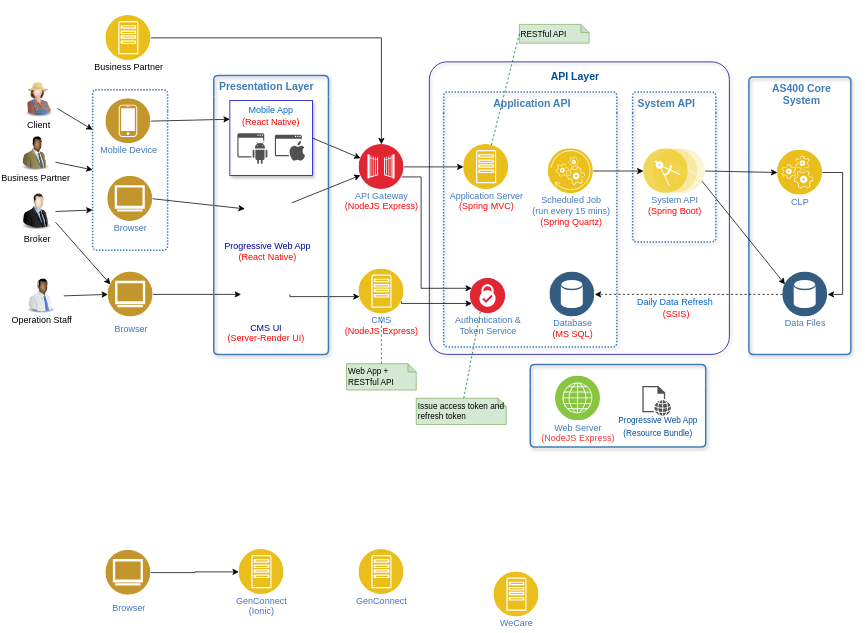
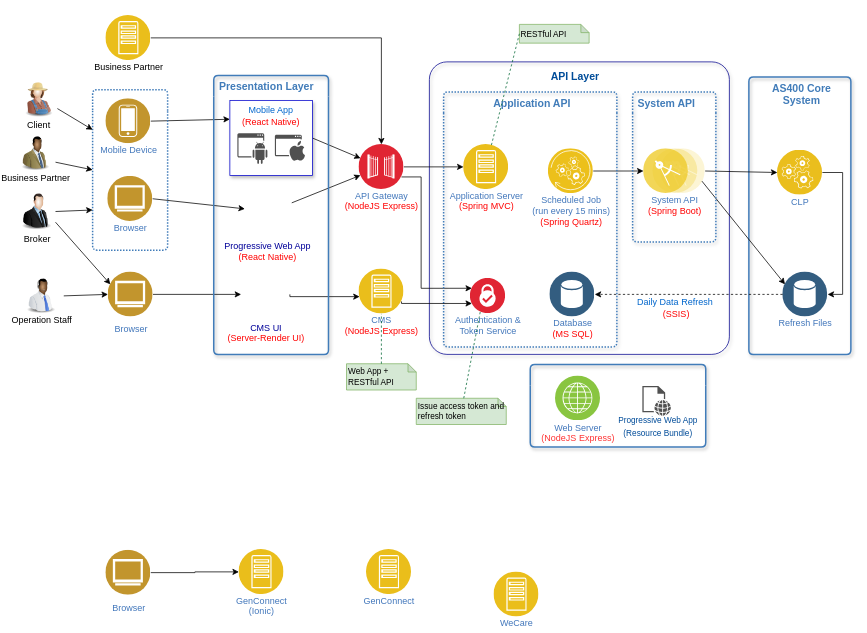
node "Data Files": label "Data Files" -> "Refresh Files"
node "GenConnect": moved (381, 572) -> (389, 572)
